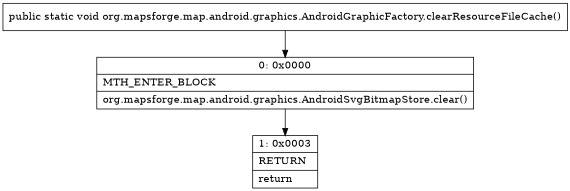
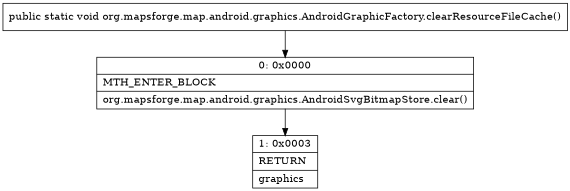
node "1: 0x0003": text "return" -> "graphics"
